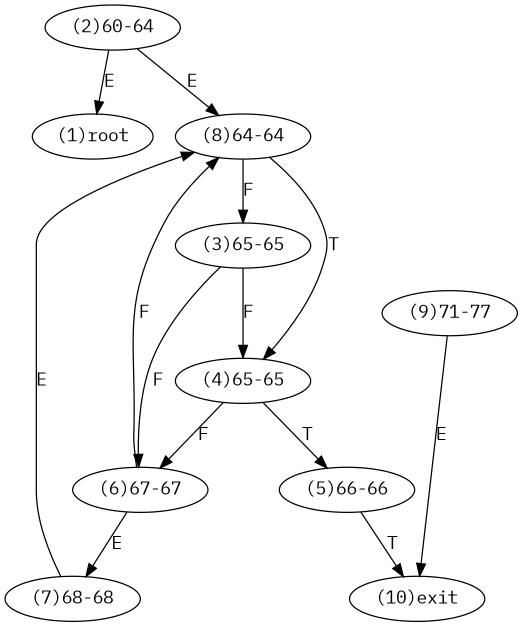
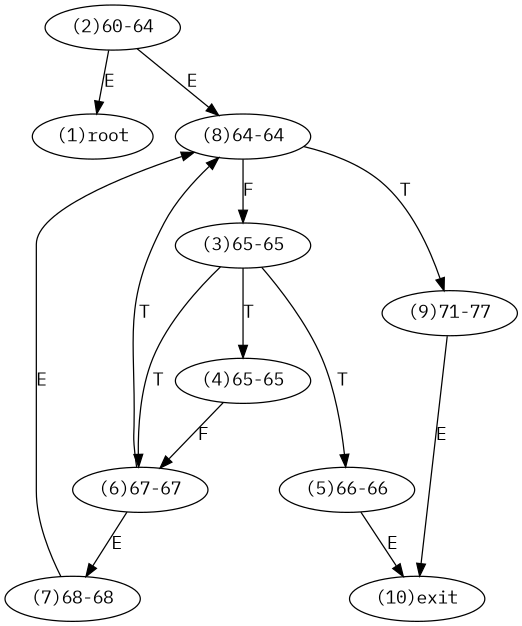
edge "(8)64-64" -> "(4)65-65": now "(8)64-64" -> "(9)71-77"
edge "(6)67-67" -> "(8)64-64": label "F" -> "T"
edge "(3)65-65" -> "(4)65-65": label "F" -> "T"
edge "(3)65-65" -> "(6)67-67": label "F" -> "T"
edge "(4)65-65" -> "(5)66-66": now "(3)65-65" -> "(5)66-66"
edge "(5)66-66" -> "(10)exit": label "T" -> "E"
